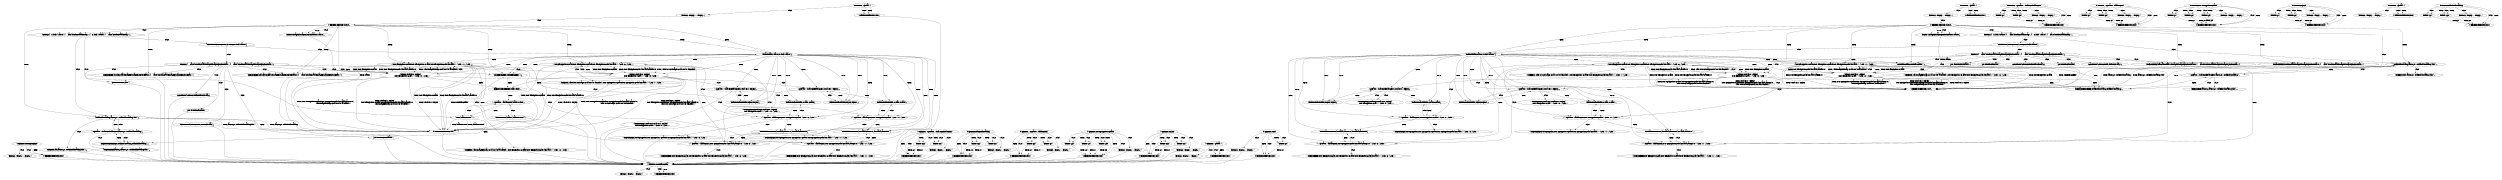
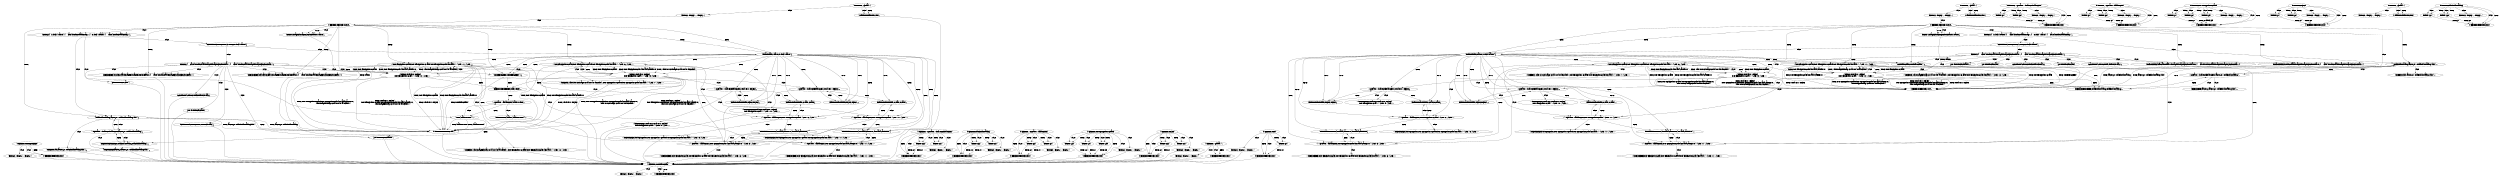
edge "(IDENTIFIER,loader_,loader_.reset())" -> "(<operator>.fieldAccess,loader_.reset)": reversed
